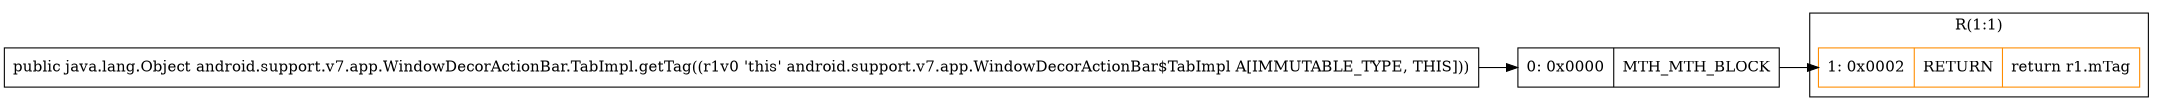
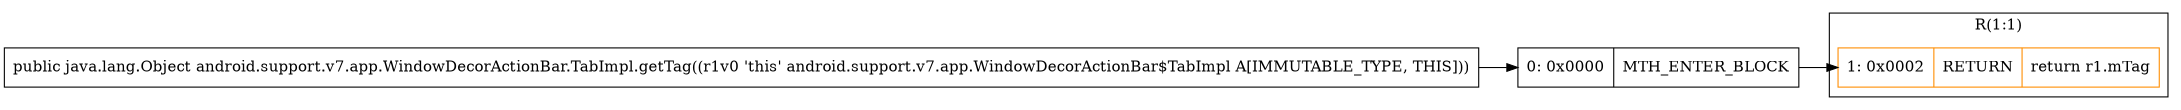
node "0: 0x0000": text "MTH_MTH_BLOCK" -> "MTH_ENTER_BLOCK"
